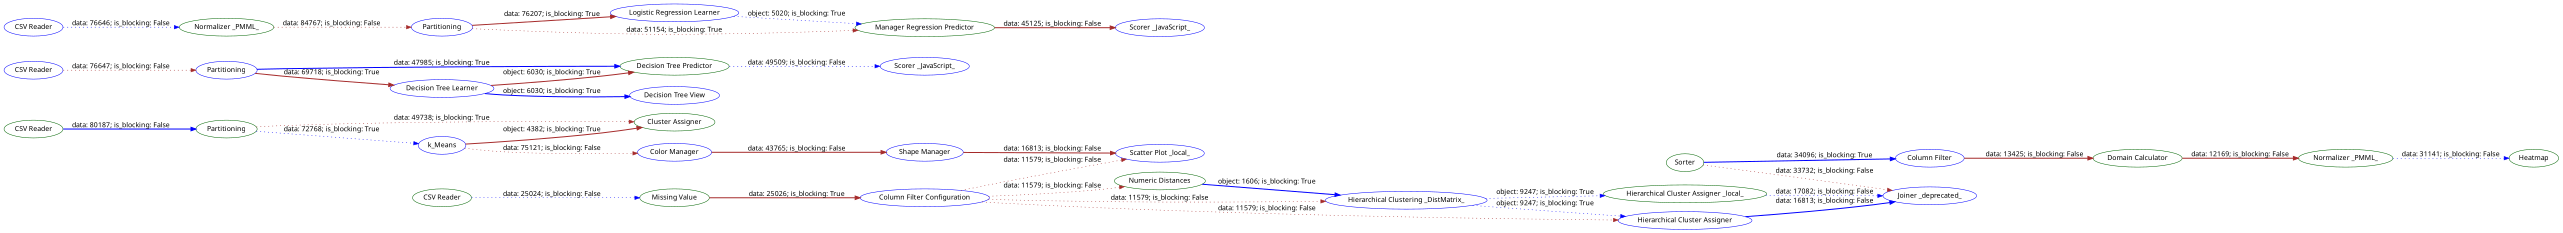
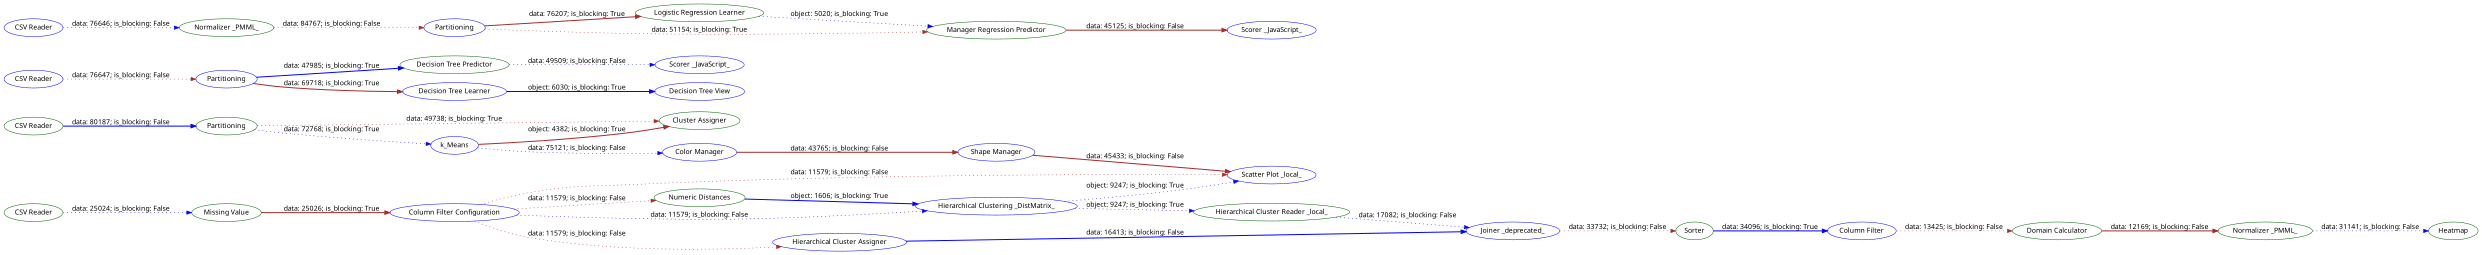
node "Logistic Regression Learner": color blue -> darkgreen
edge "Decision Tree Learner" -> "Decision Tree Predictor": removed, label "object: 6030; is_blocking: True"
edge "Shape Manager" -> "Scatter Plot _local_": label "data: 16813; is_blocking: False" -> "data: 45433; is_blocking: False"
edge "k_Means" -> "Color Manager": color brown -> blue
edge "Column Filter" -> "Domain Calculator": style bold -> dotted
edge "Sorter" -> "Joiner _deprecated_": reversed
node "Hierarchical Cluster Assigner _local_": label "Hierarchical Cluster Assigner _local_" -> "Hierarchical Cluster Reader _local_"
edge "Hierarchical Cluster Assigner" -> "Joiner _deprecated_": label "data: 16813; is_blocking: False" -> "data: 16413; is_blocking: False"
edge "Column Filter Configuration" -> "Hierarchical Clustering _DistMatrix_": color brown -> blue
edge "Hierarchical Clustering _DistMatrix_" -> "Hierarchical Cluster Assigner": now "Hierarchical Clustering _DistMatrix_" -> "Scatter Plot _local_"
